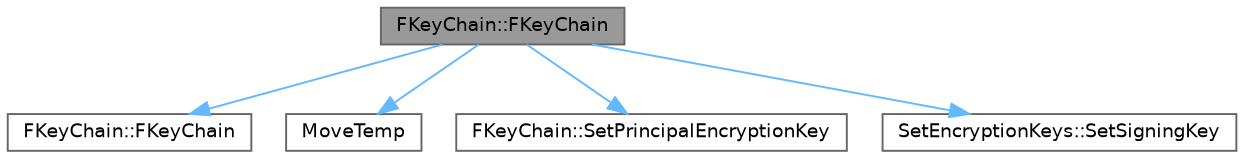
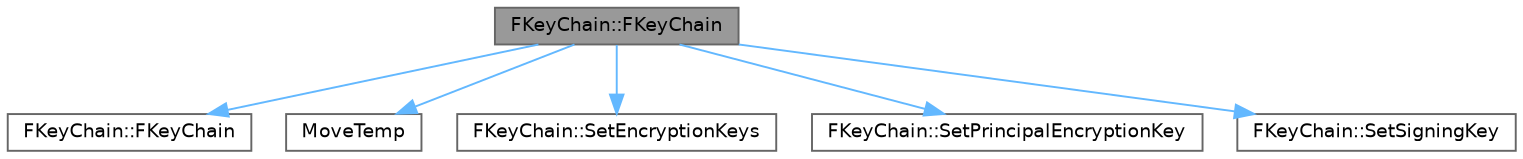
node "FKeyChain::SetEncryptionKeys": added
node "SetEncryptionKeys::SetSigningKey": label "SetEncryptionKeys::SetSigningKey" -> "FKeyChain::SetSigningKey"
